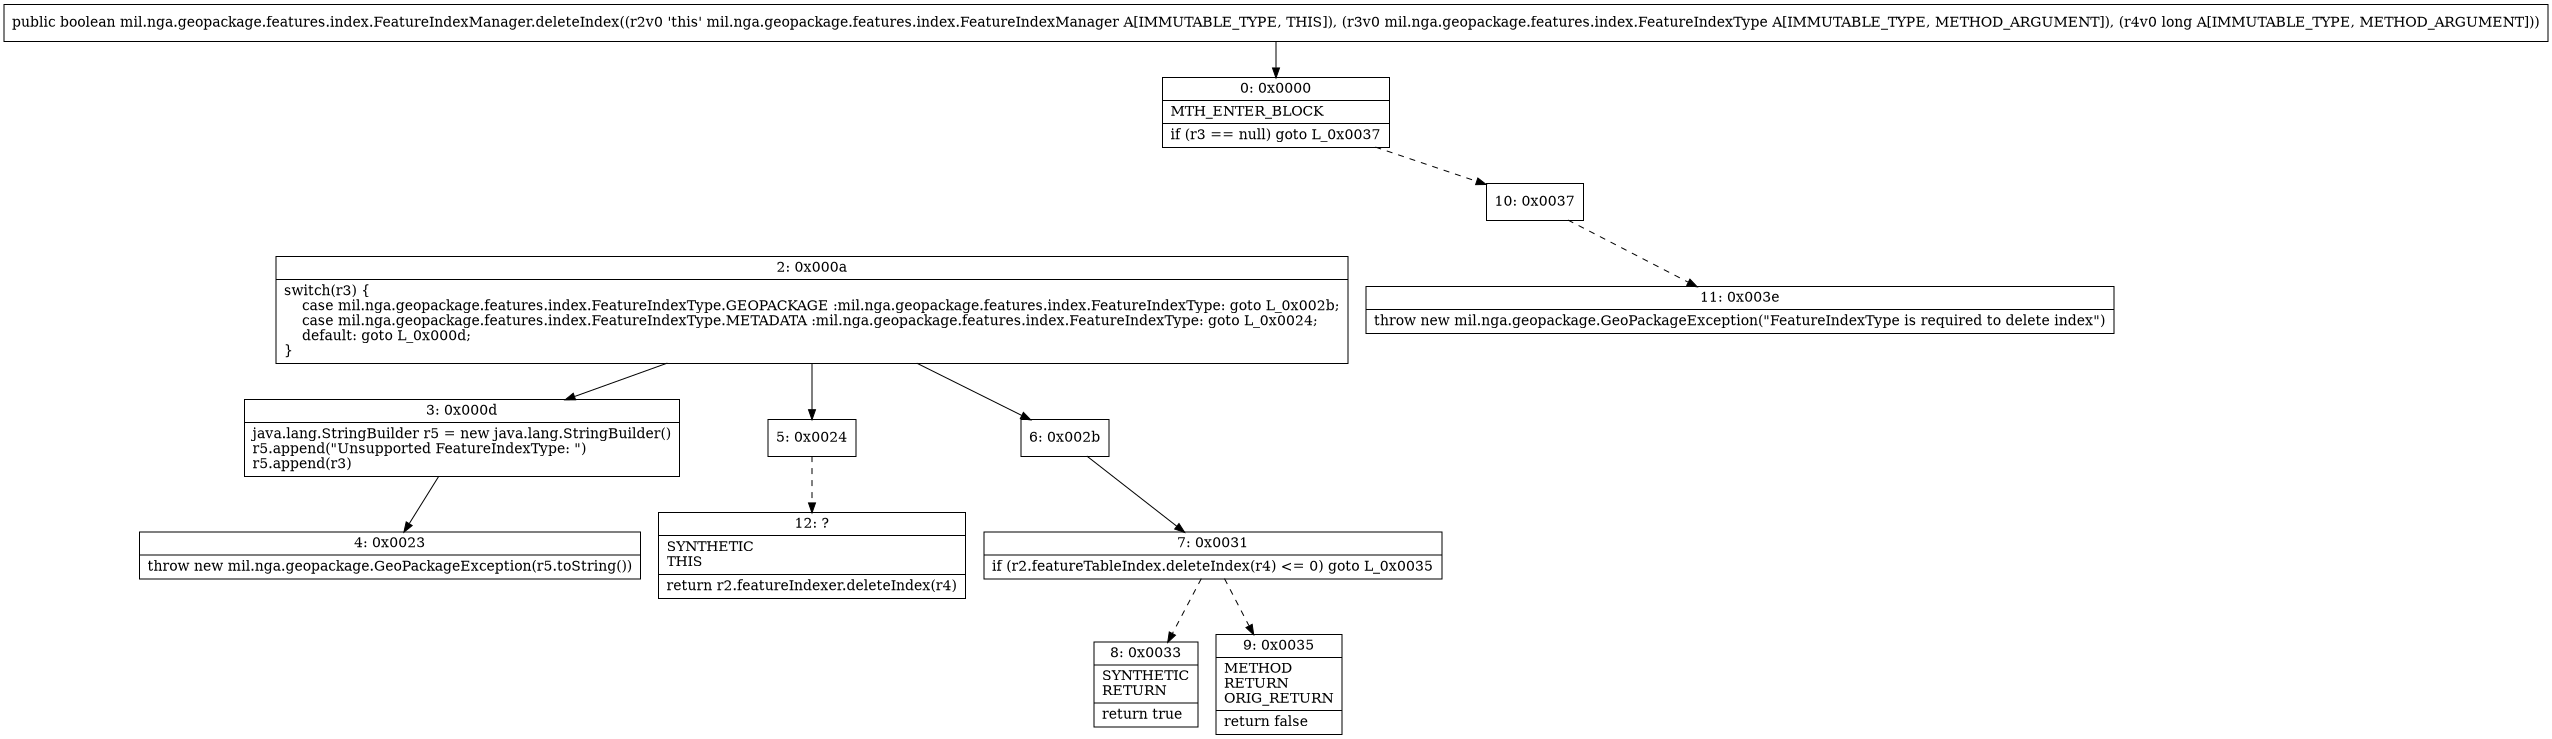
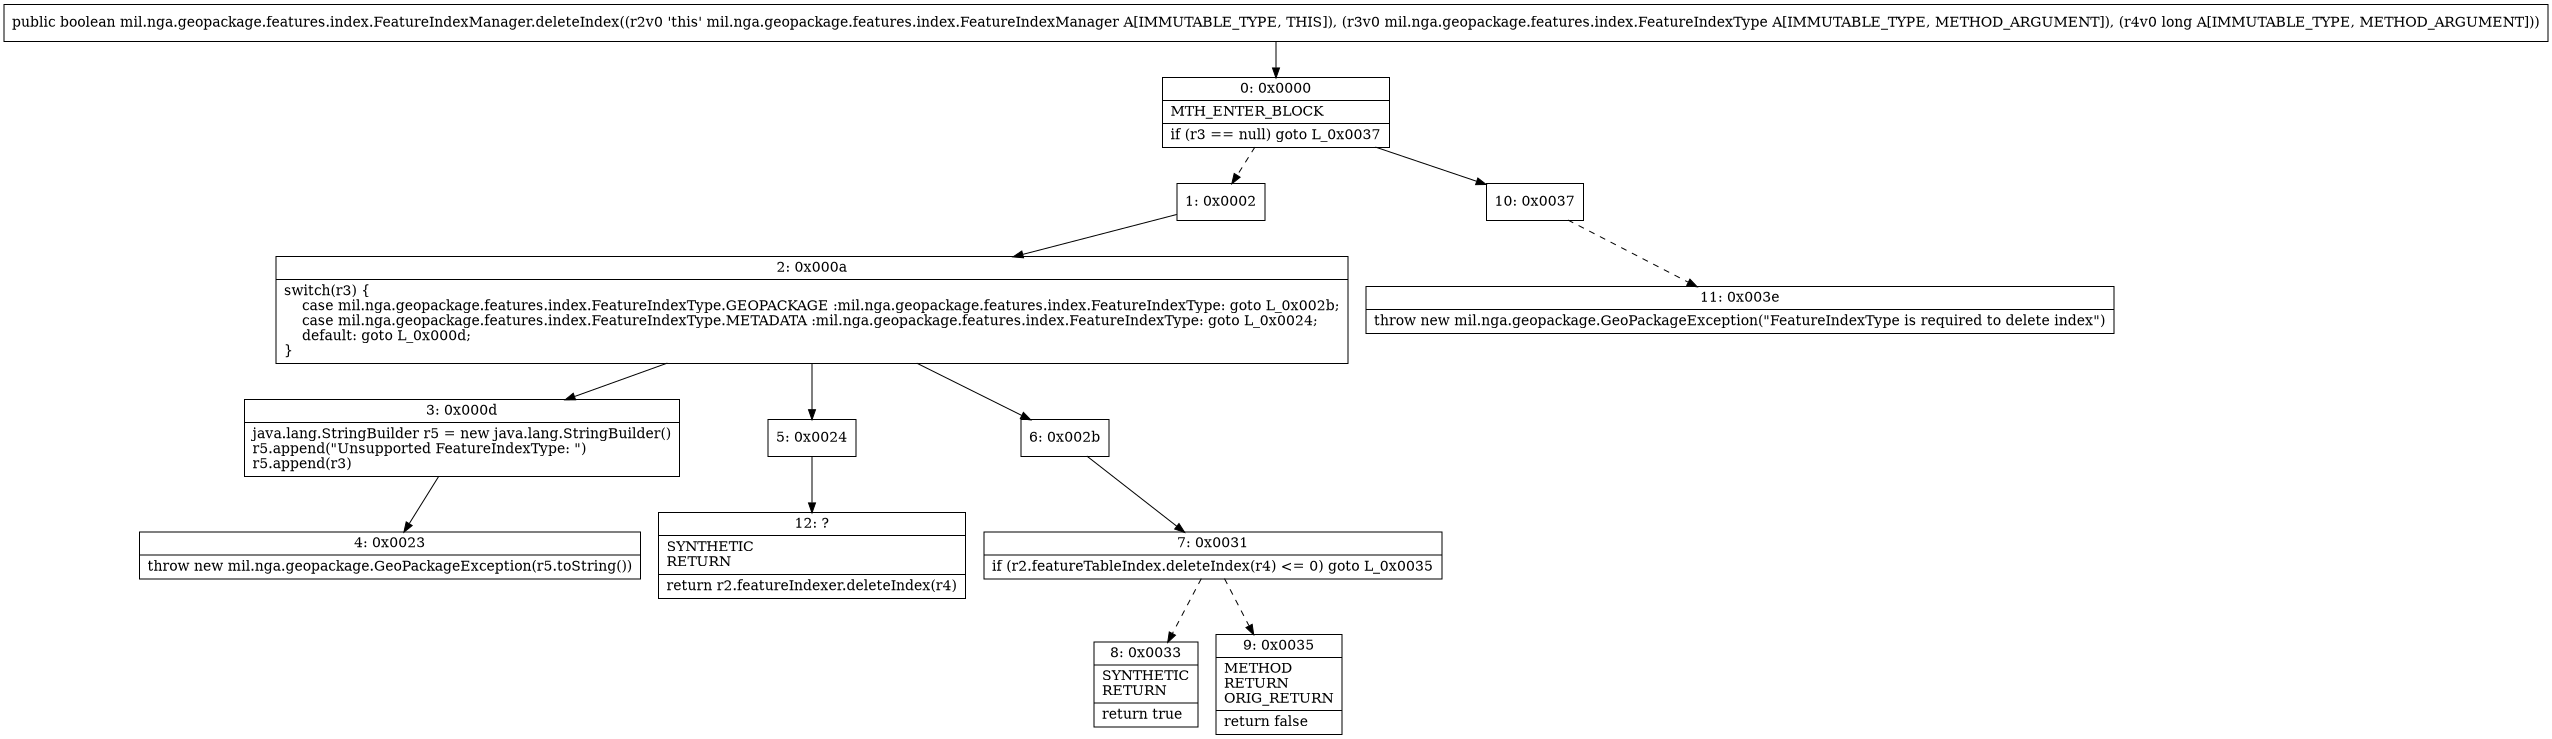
edge "0: 0x0000" -> "10: 0x0037": style dashed -> solid
node "1: 0x0002": added
edge "5: 0x0024" -> "12: ?": style dashed -> solid
node "12: ?": text "THIS" -> "RETURN"
